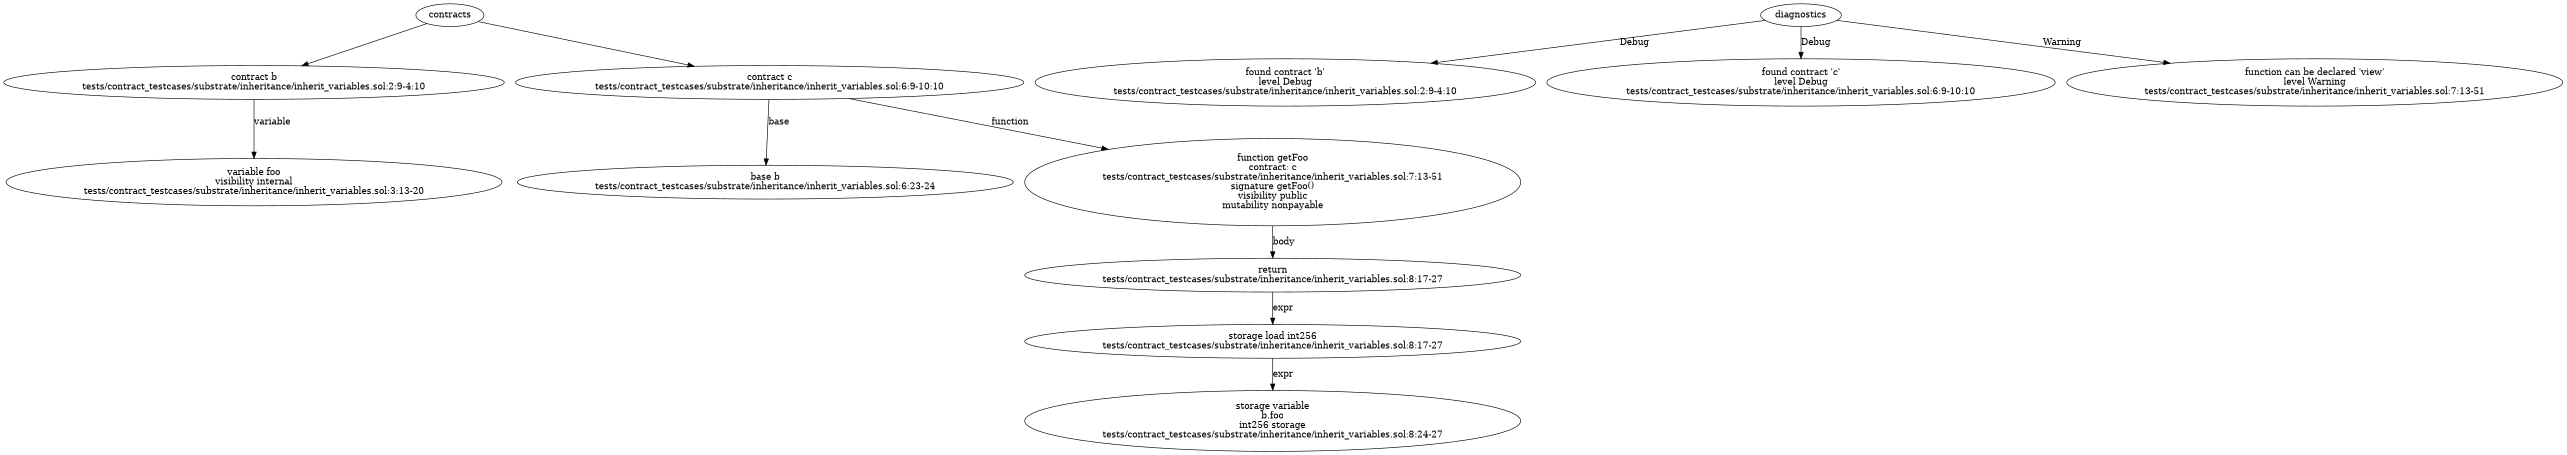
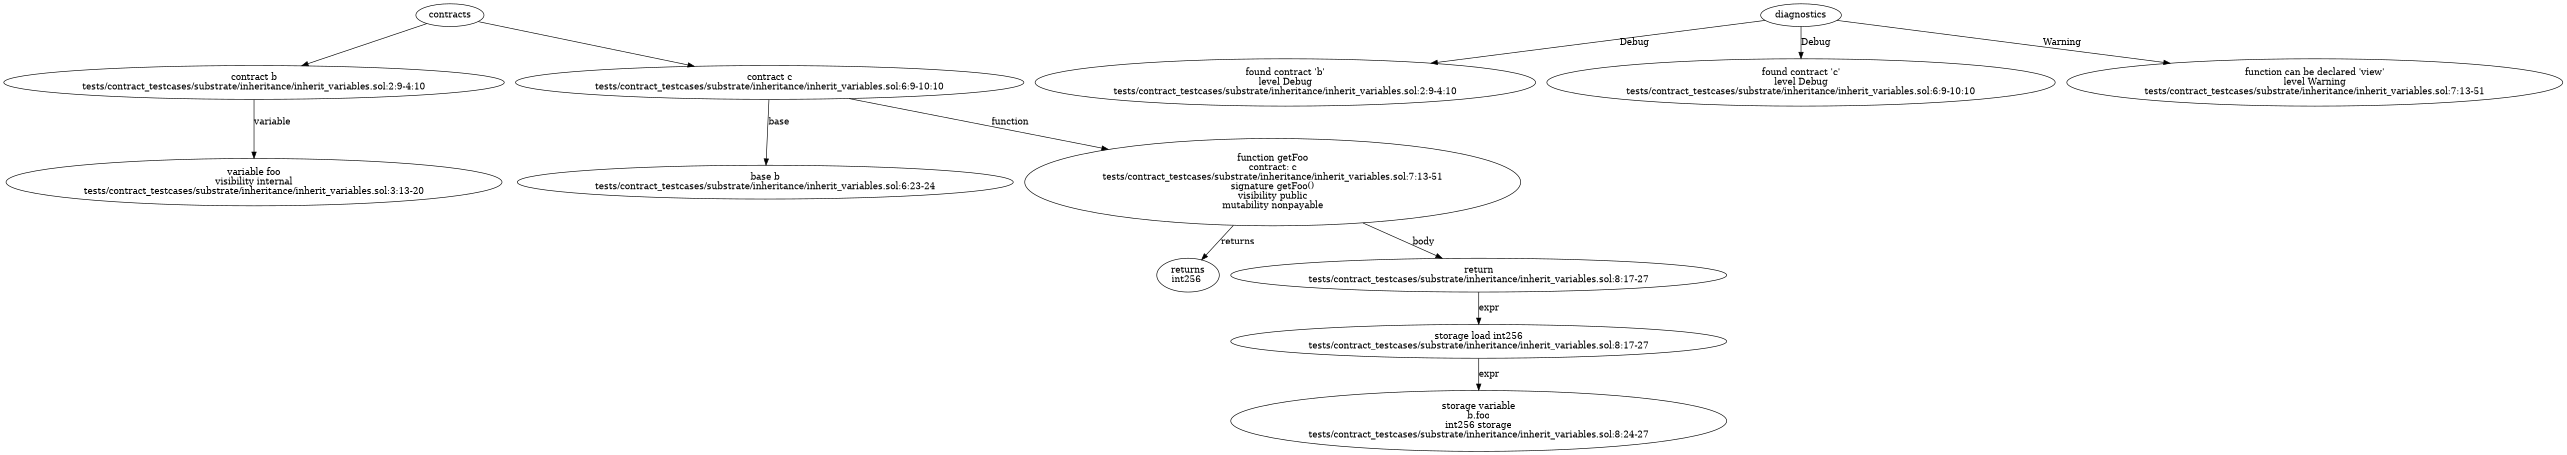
node "returns int256": added
